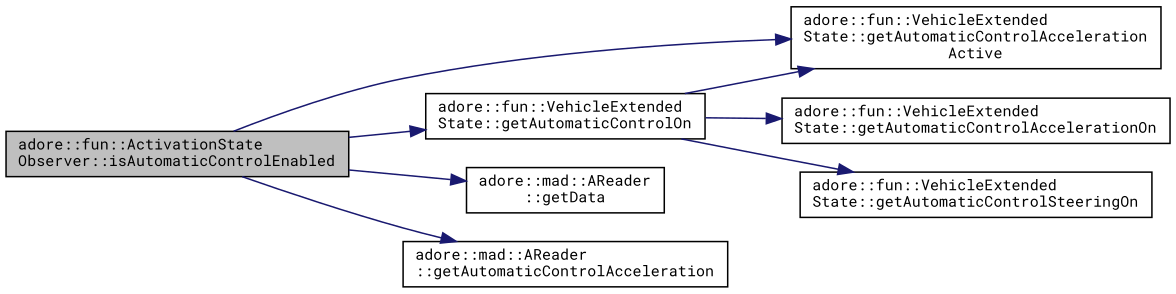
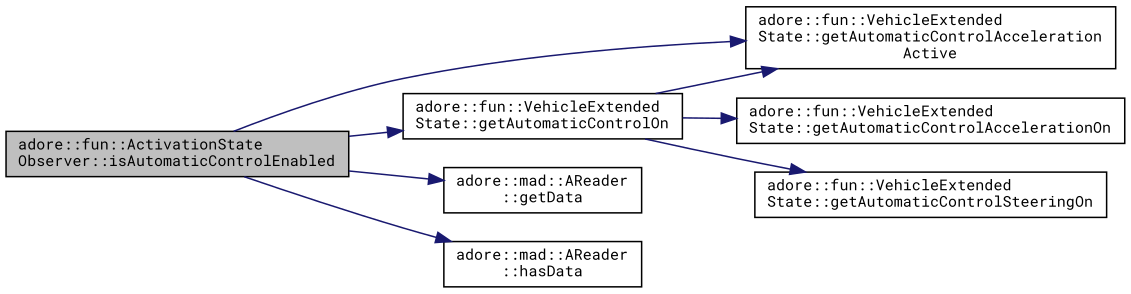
node "adore::mad::AReader ::getAutomaticControlAcceleration": label "adore::mad::AReader ::getAutomaticControlAcceleration" -> "adore::mad::AReader ::hasData"
